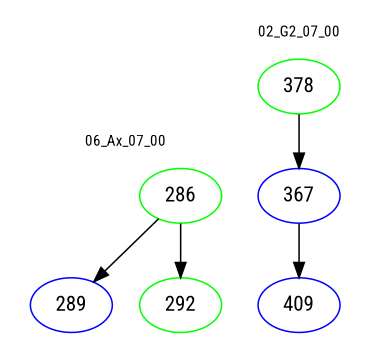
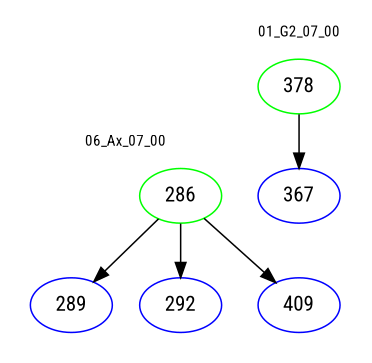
cluster "02_G2_07_00": label "02_G2_07_00" -> "01_G2_07_00"
edge "367" -> "409": now "286" -> "409"
node "292": color green -> blue
